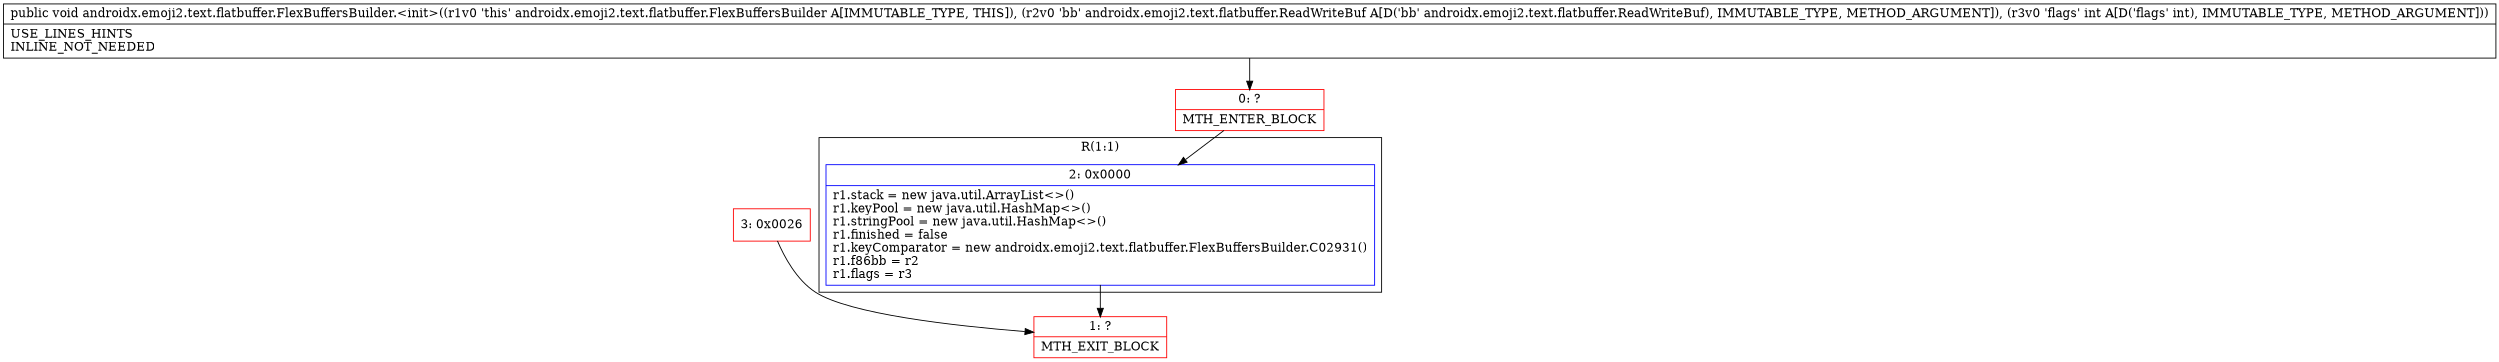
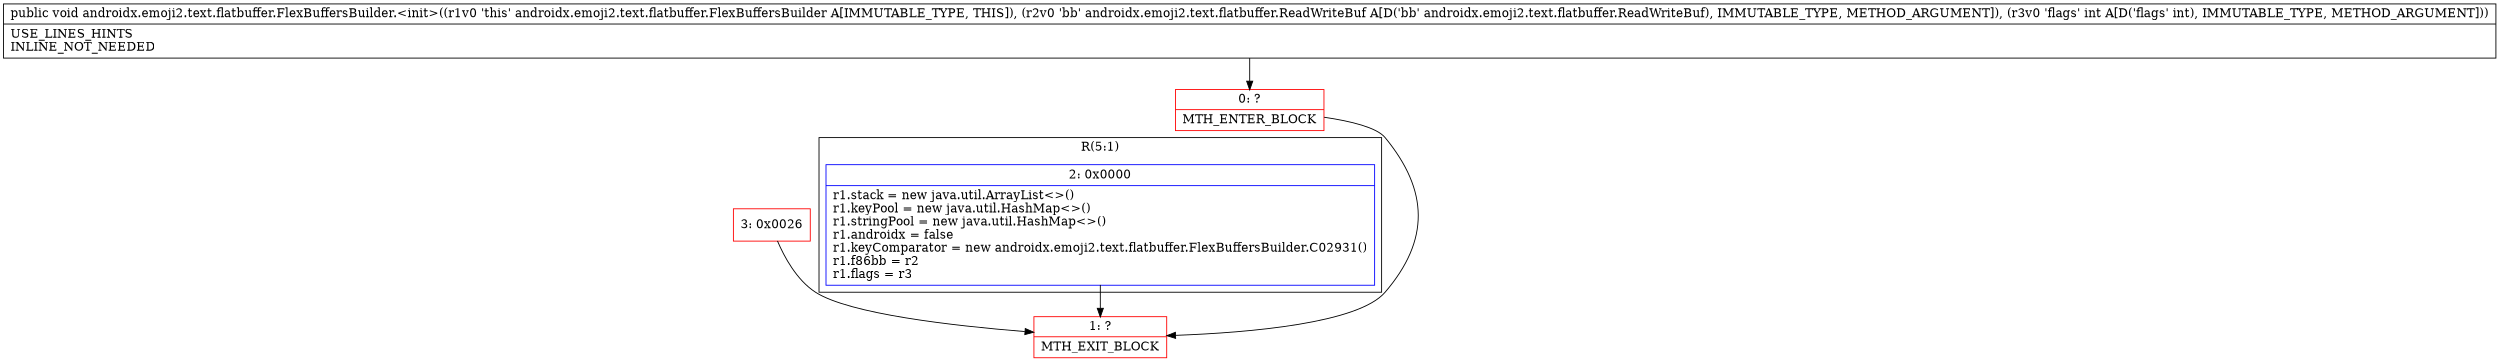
edge "0: ?" -> "2: 0x0000": now "0: ?" -> "1: ?"
cluster "R(1:1)": label "R(1:1)" -> "R(5:1)"
node "2: 0x0000": text "r1.finished = false" -> "r1.androidx = false"
